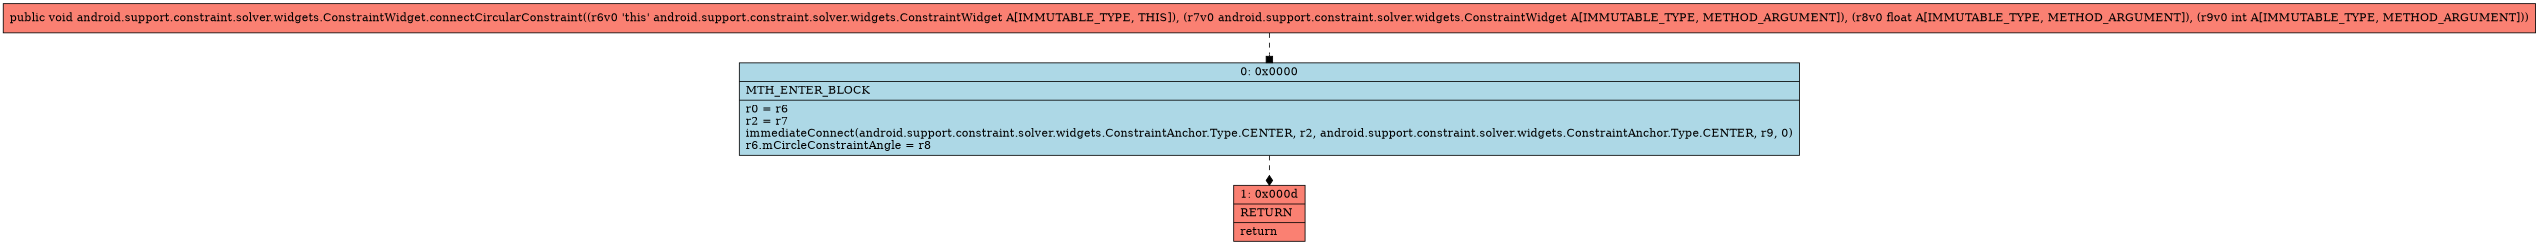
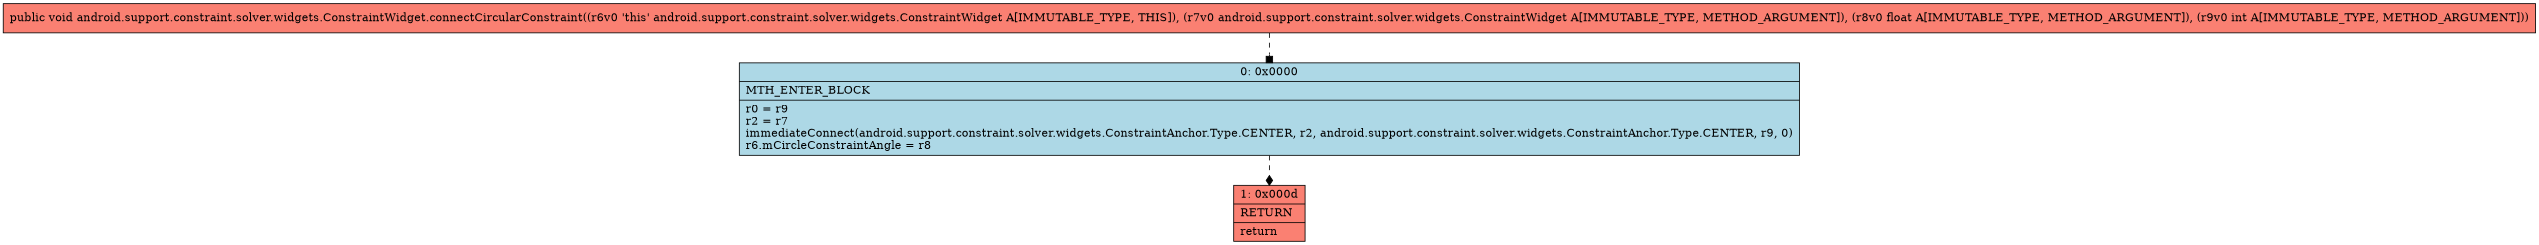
node "0: 0x0000": text "r0 = r6" -> "r0 = r9"
